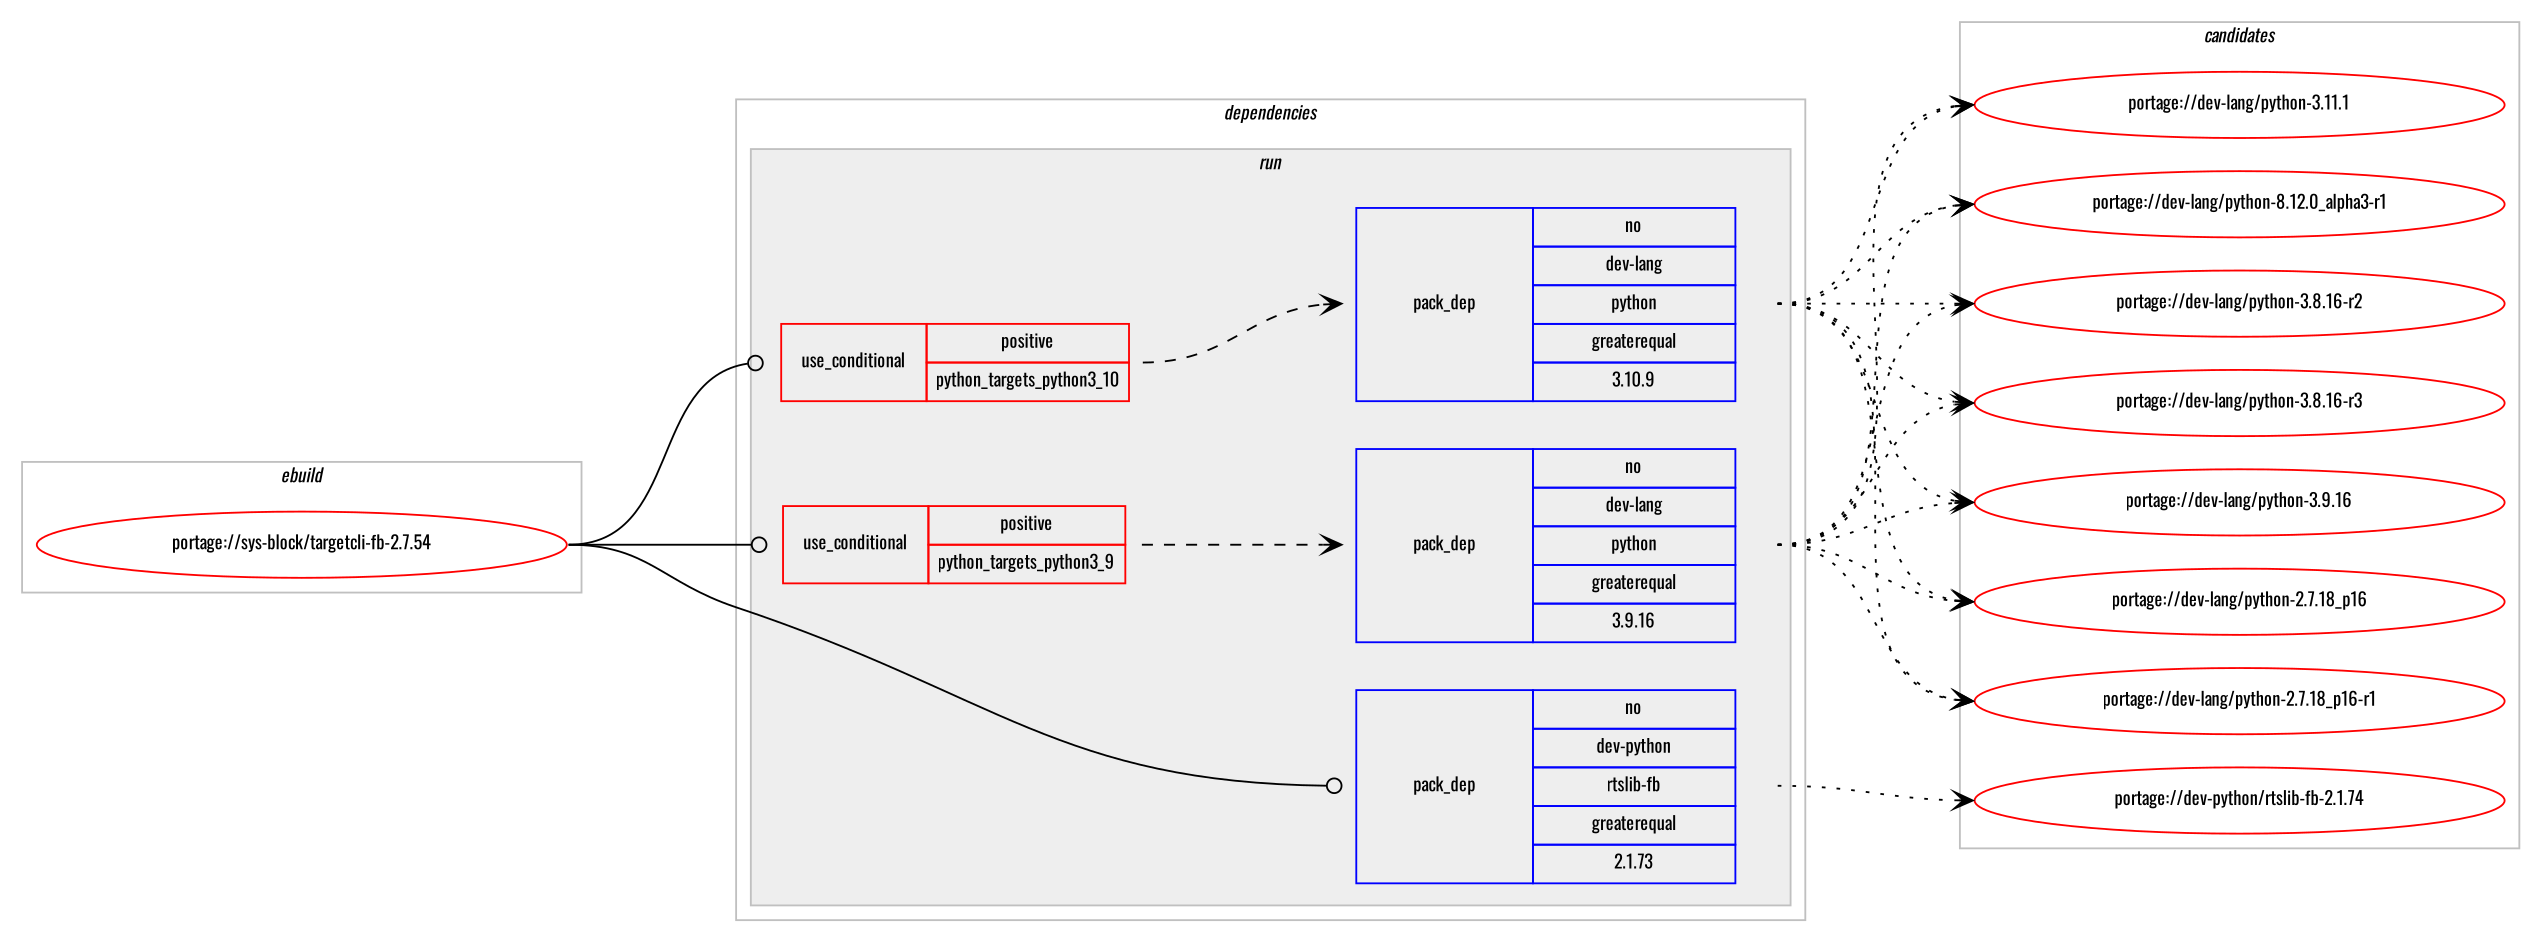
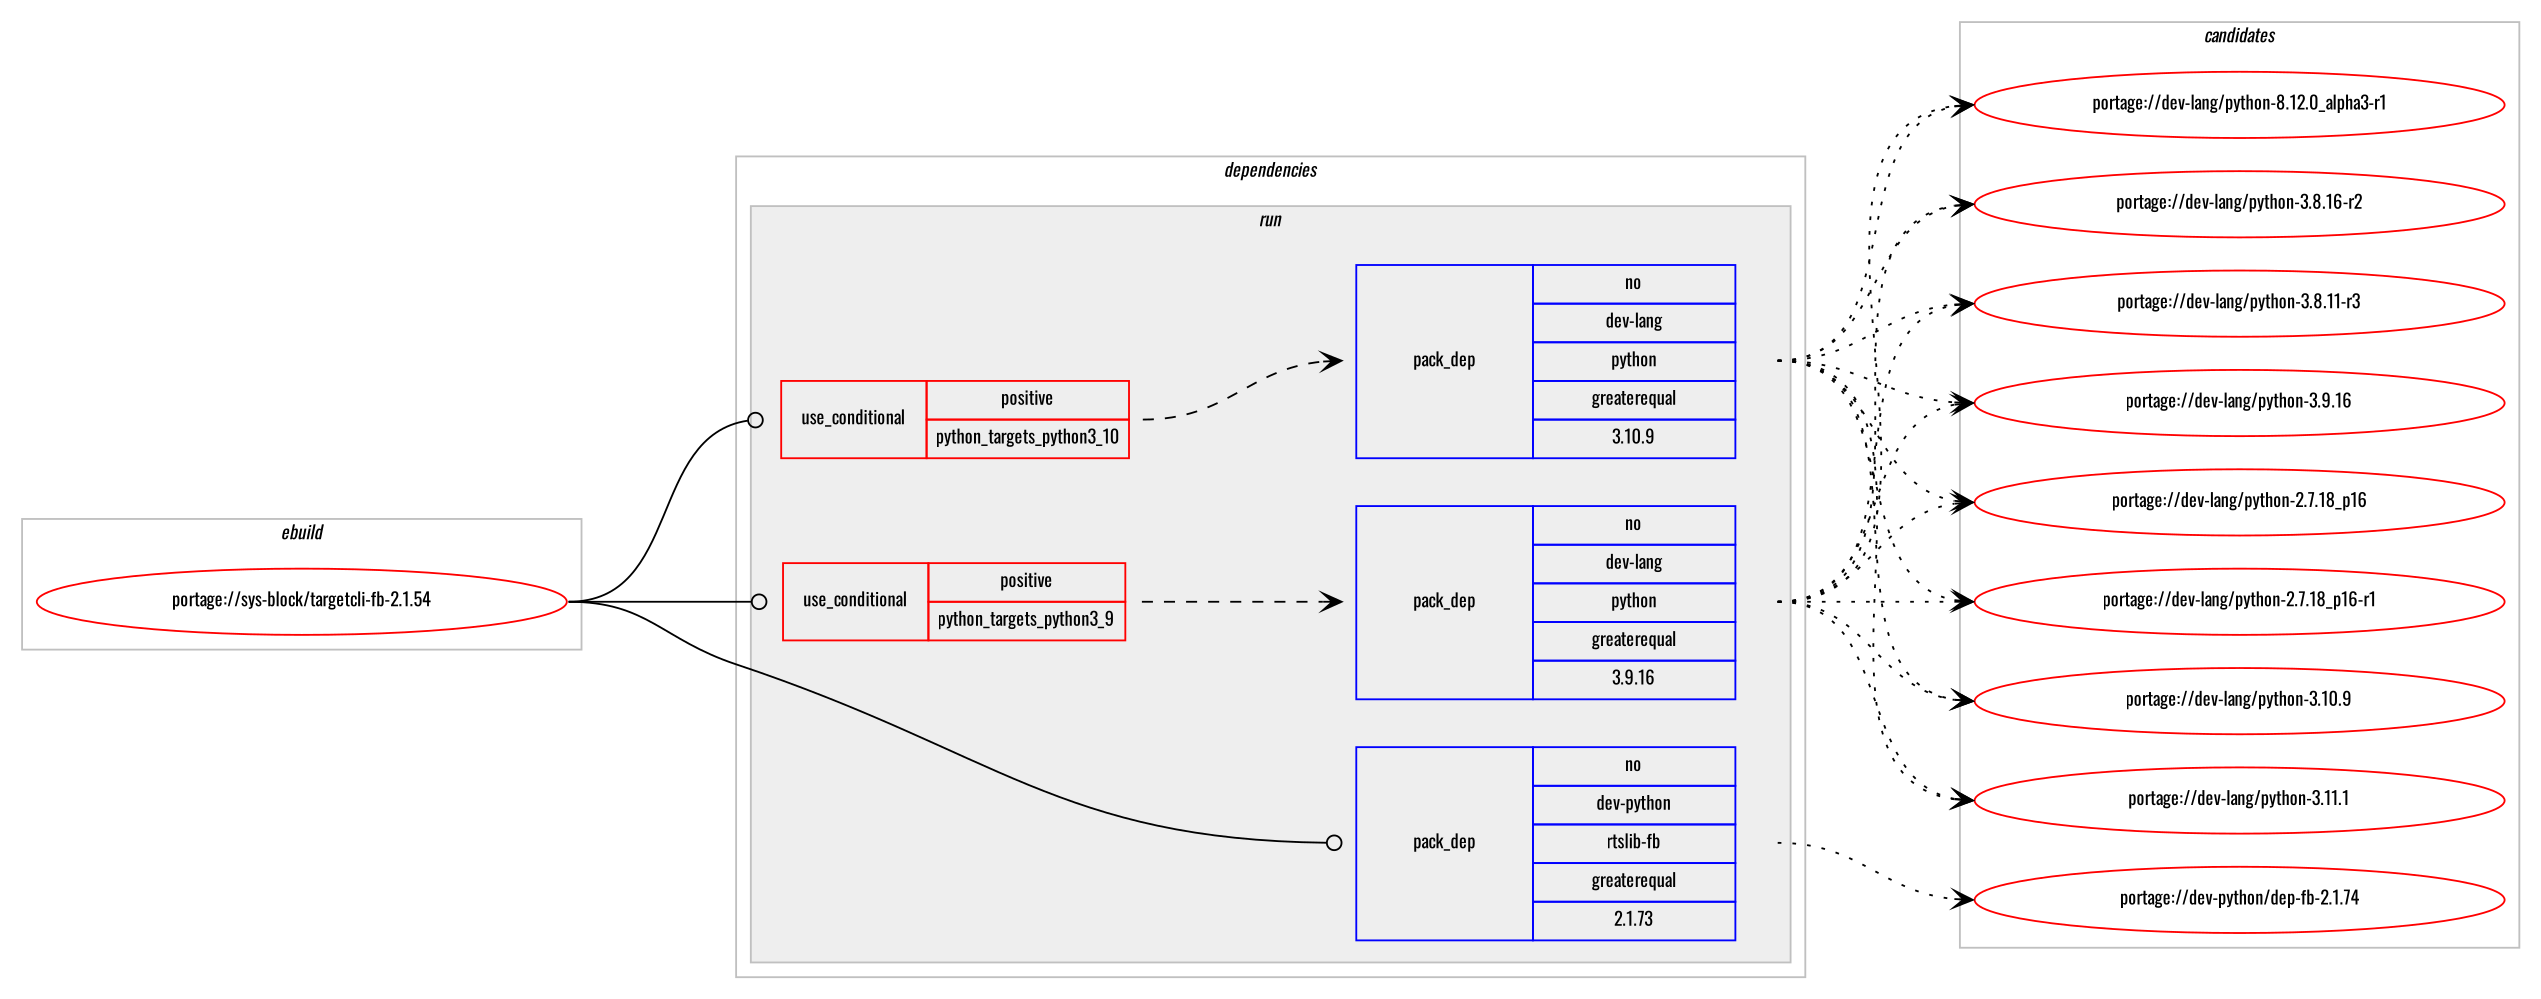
node "portage://dev-lang/python-3.8.16-r3": label "portage://dev-lang/python-3.8.16-r3" -> "portage://dev-lang/python-3.8.11-r3"
node "portage://sys-block/targetcli-fb-2.7.54": label "portage://sys-block/targetcli-fb-2.7.54" -> "portage://sys-block/targetcli-fb-2.1.54"
node "portage://dev-lang/python-3.10.9": added
node "portage://dev-python/rtslib-fb-2.1.74": label "portage://dev-python/rtslib-fb-2.1.74" -> "portage://dev-python/dep-fb-2.1.74"
